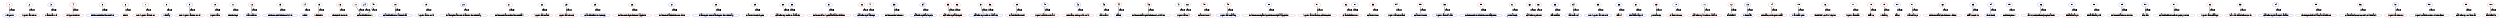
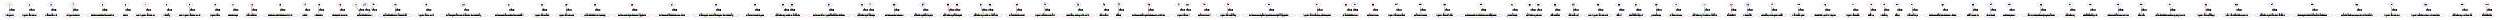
node "FinalFantasyX": label "FinalFantasyX" -> "CallOfDuty"
